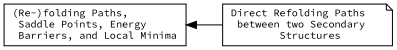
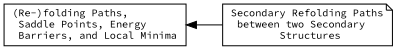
node "Direct Refolding Paths between two Secondary Structures": label "Direct Refolding Paths between two Secondary Structures" -> "Secondary Refolding Paths between two Secondary Structures"
